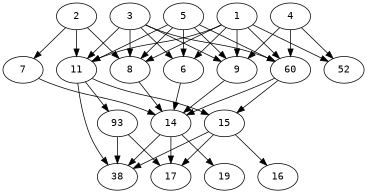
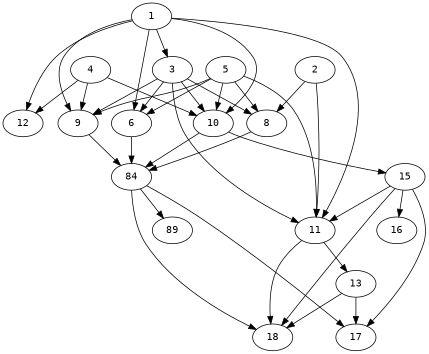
edge "1" -> "8": now "1" -> "3"
node "7": removed
node "60": label "60" -> "10"
node "52": label "52" -> "12"
edge "11" -> "15": reversed
node "93": label "93" -> "13"
node "14": label "14" -> "84"
node "38": label "38" -> "18"
node "19": label "19" -> "89"
